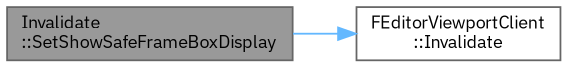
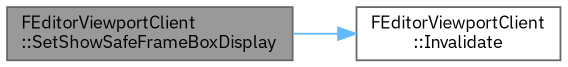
node "Invalidate ::SetShowSafeFrameBoxDisplay": label "Invalidate ::SetShowSafeFrameBoxDisplay" -> "FEditorViewportClient ::SetShowSafeFrameBoxDisplay"
